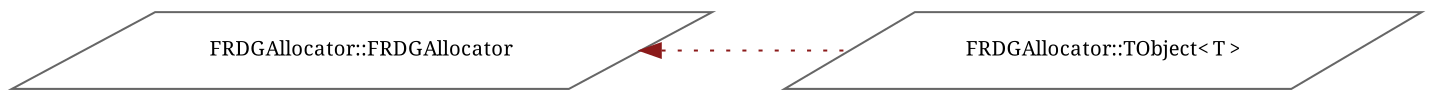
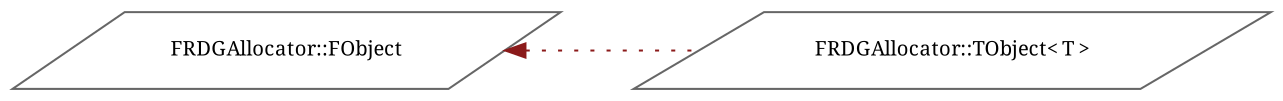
node "FRDGAllocator::FRDGAllocator": label "FRDGAllocator::FRDGAllocator" -> "FRDGAllocator::FObject"
